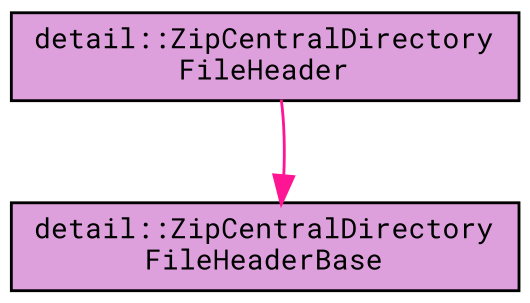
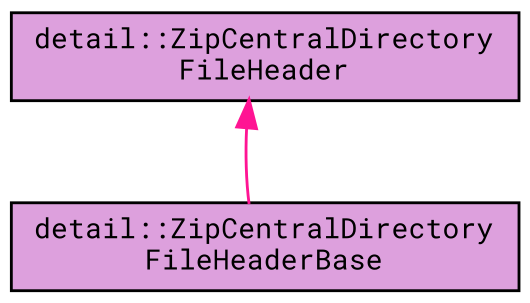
edge "detail::ZipCentralDirectory FileHeader" -> "detail::ZipCentralDirectory FileHeaderBase": reversed
